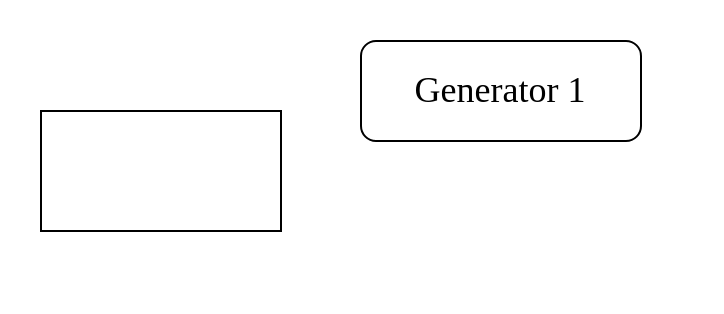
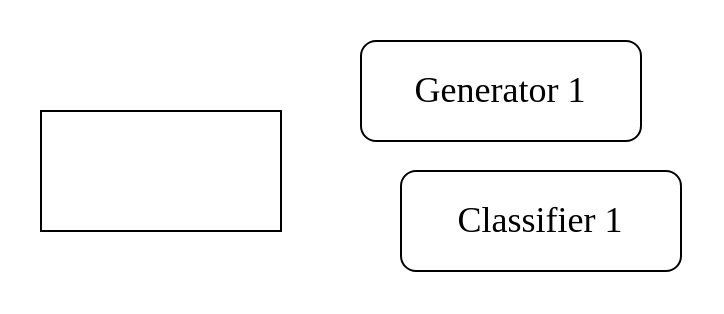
node "Classifier 1": added
